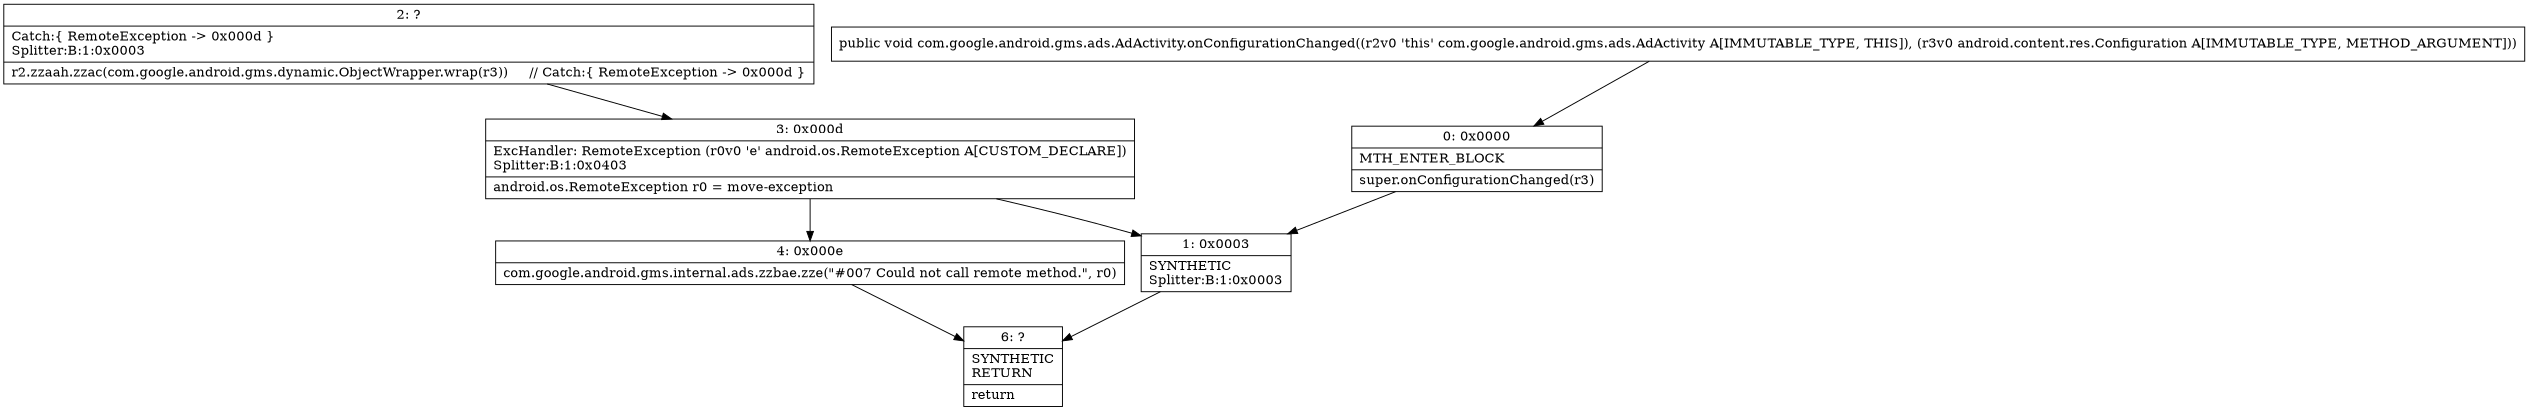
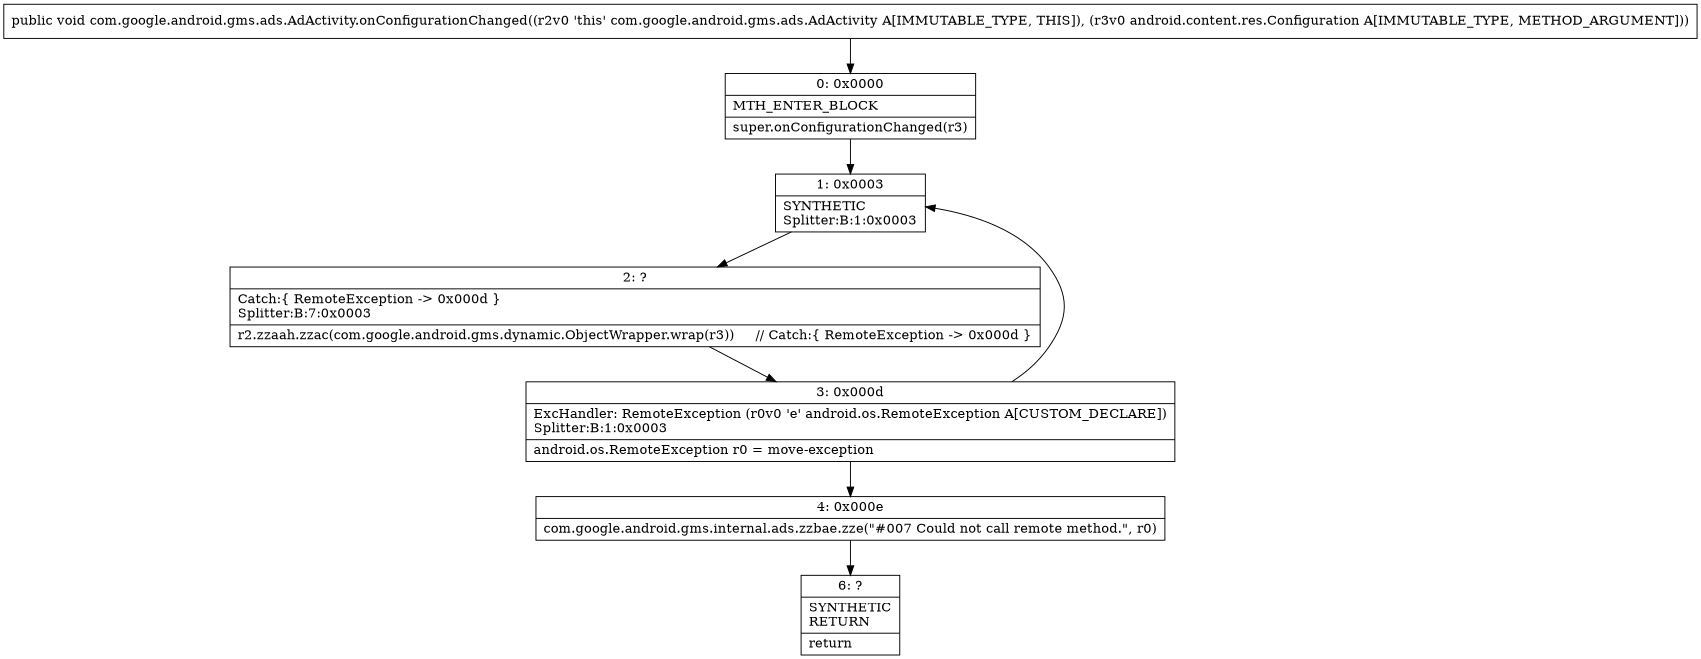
node "2: ?": text "Splitter:B:1:0x0003" -> "Splitter:B:7:0x0003"
node "3: 0x000d": text "Splitter:B:1:0x0403" -> "Splitter:B:1:0x0003"
edge "1: 0x0003" -> "6: ?": now "1: 0x0003" -> "2: ?"
